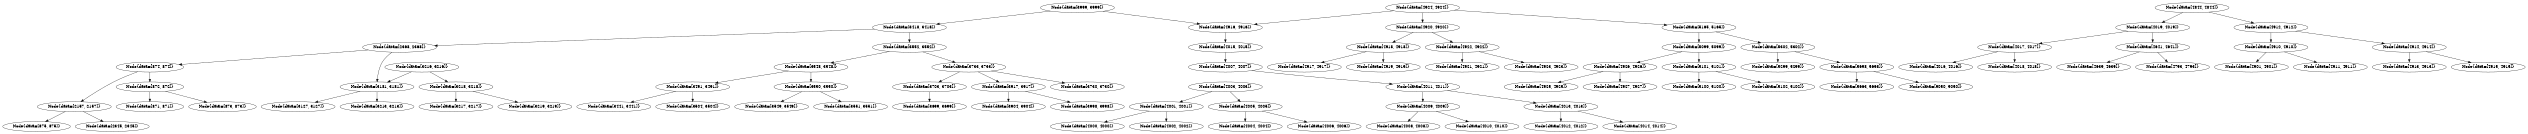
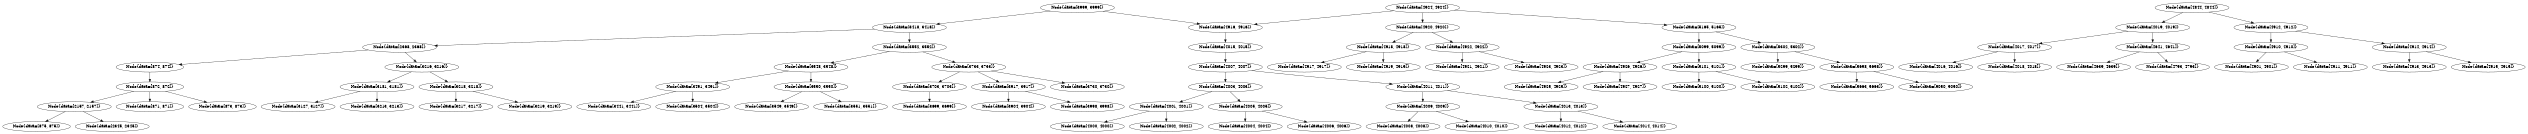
edge "Node{data=[2368, 2368]}" -> "Node{data=[3181, 3181]}": now "Node{data=[2368, 2368]}" -> "Node{data=[3216, 3216]}"
edge "Node{data=[4007, 4007]}" -> "Node{data=[4003, 4003]}": added
edge "Node{data=[874, 874]}" -> "Node{data=[2157, 2157]}": now "Node{data=[872, 872]}" -> "Node{data=[2157, 2157]}"
